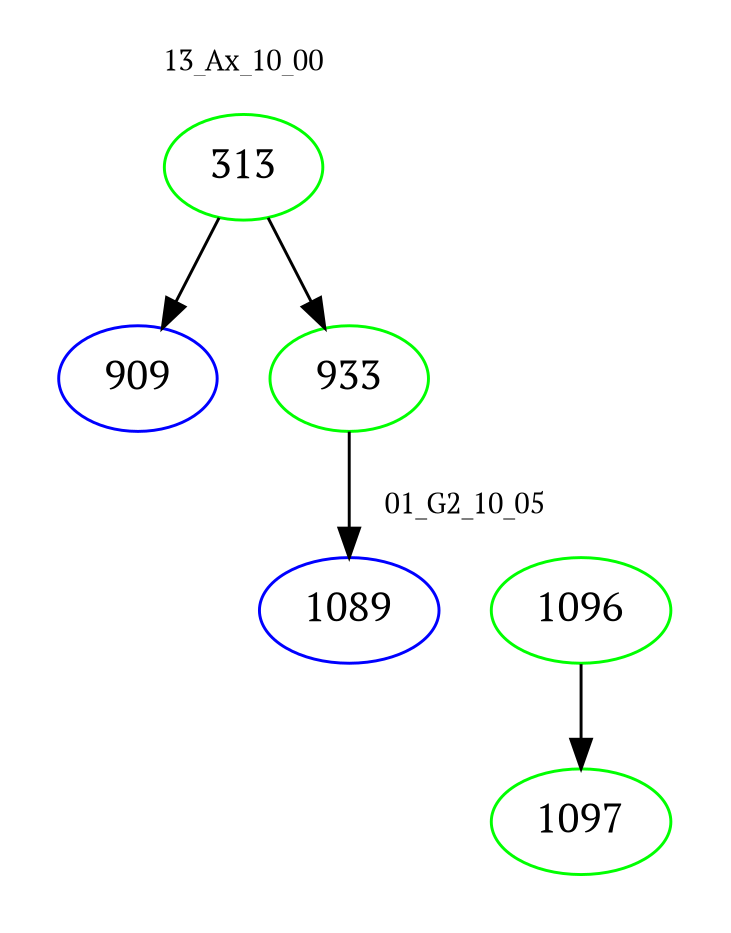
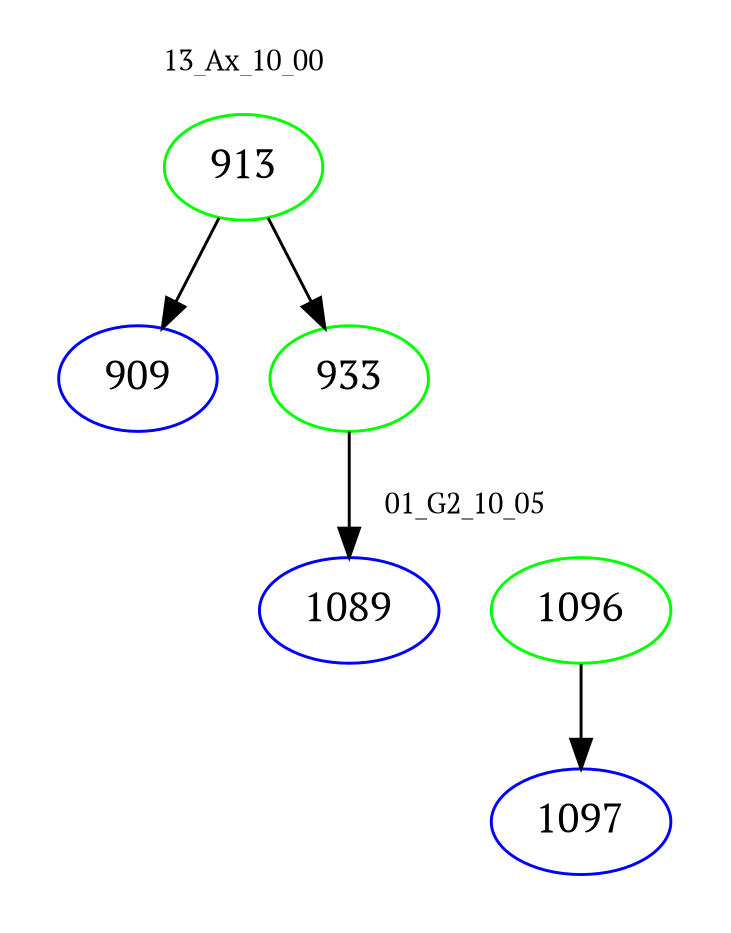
node "313": label "313" -> "913"
node "1097": color green -> blue
